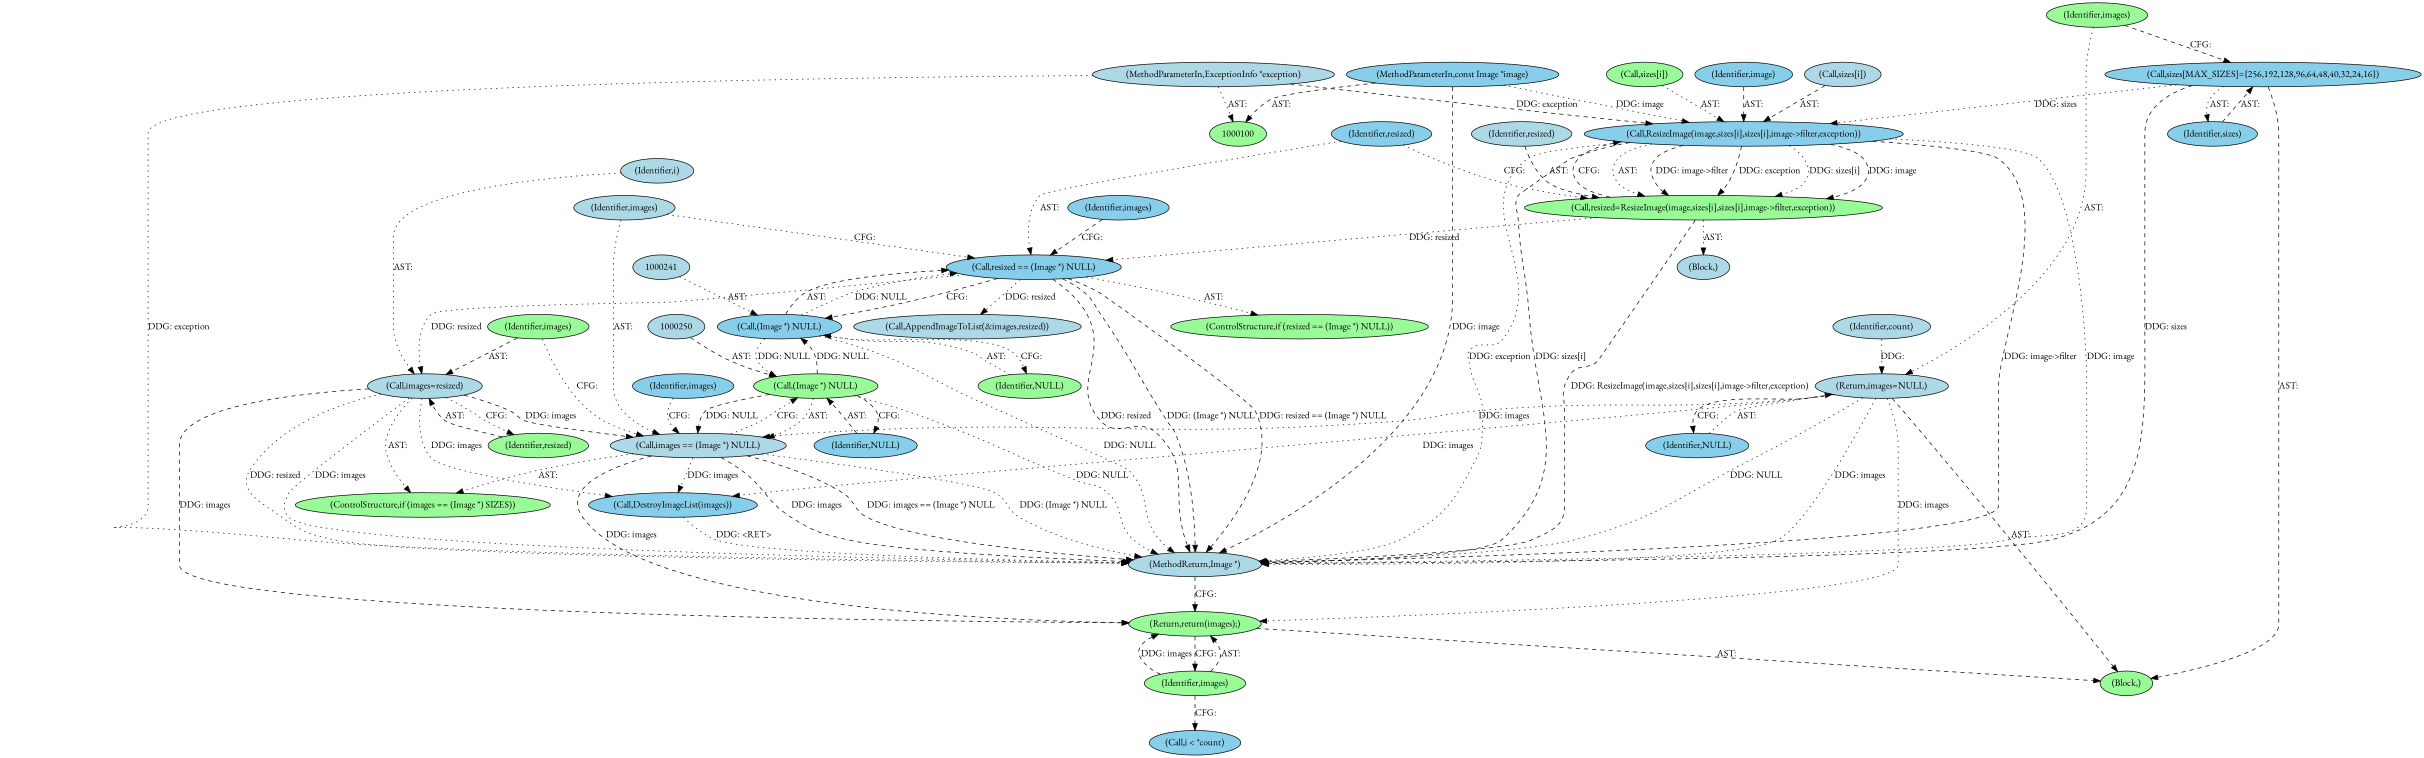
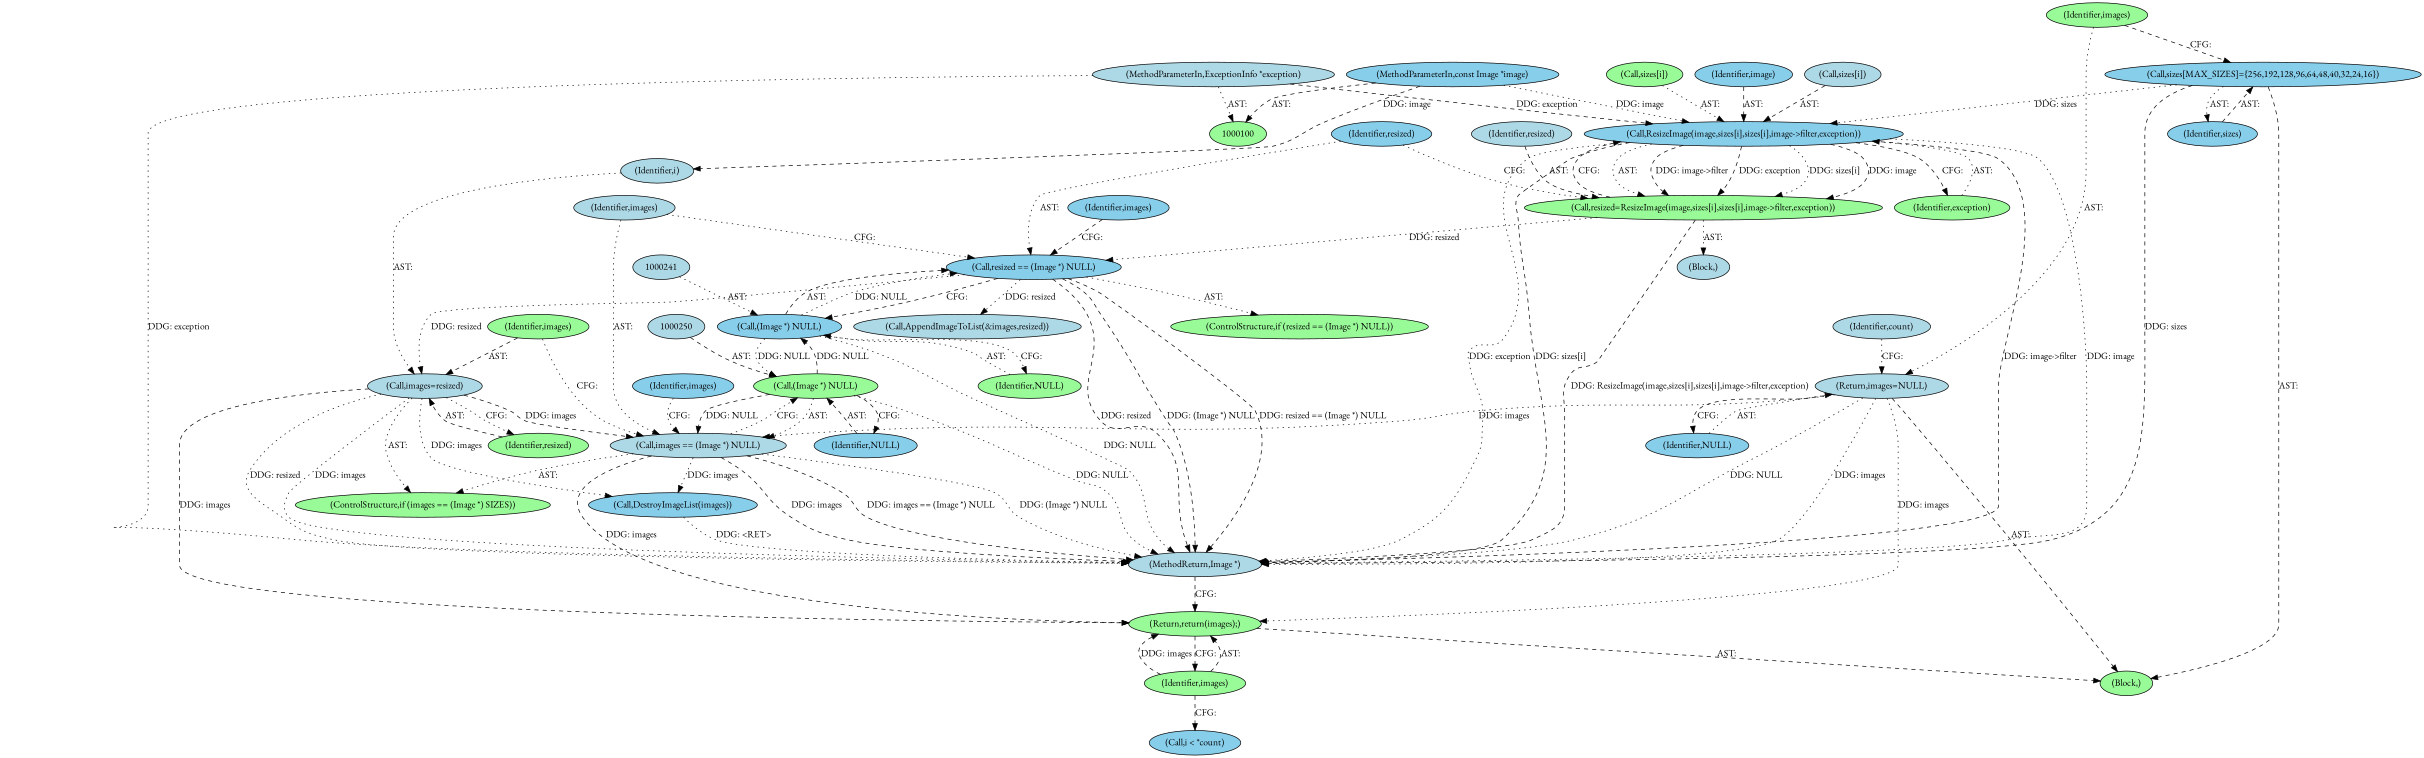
node "(Identifier,exception)": added
edge "(Identifier,count)" -> "(Return,images=NULL)": label "DDG: " -> "CFG: "
edge "(MethodParameterIn,const Image *image)" -> "(MethodReturn,Image *)": now "(MethodParameterIn,const Image *image)" -> "(Identifier,i)"
edge "(Return,images=NULL)" -> "(Call,DestroyImageList(images))": removed, label "DDG: images"
